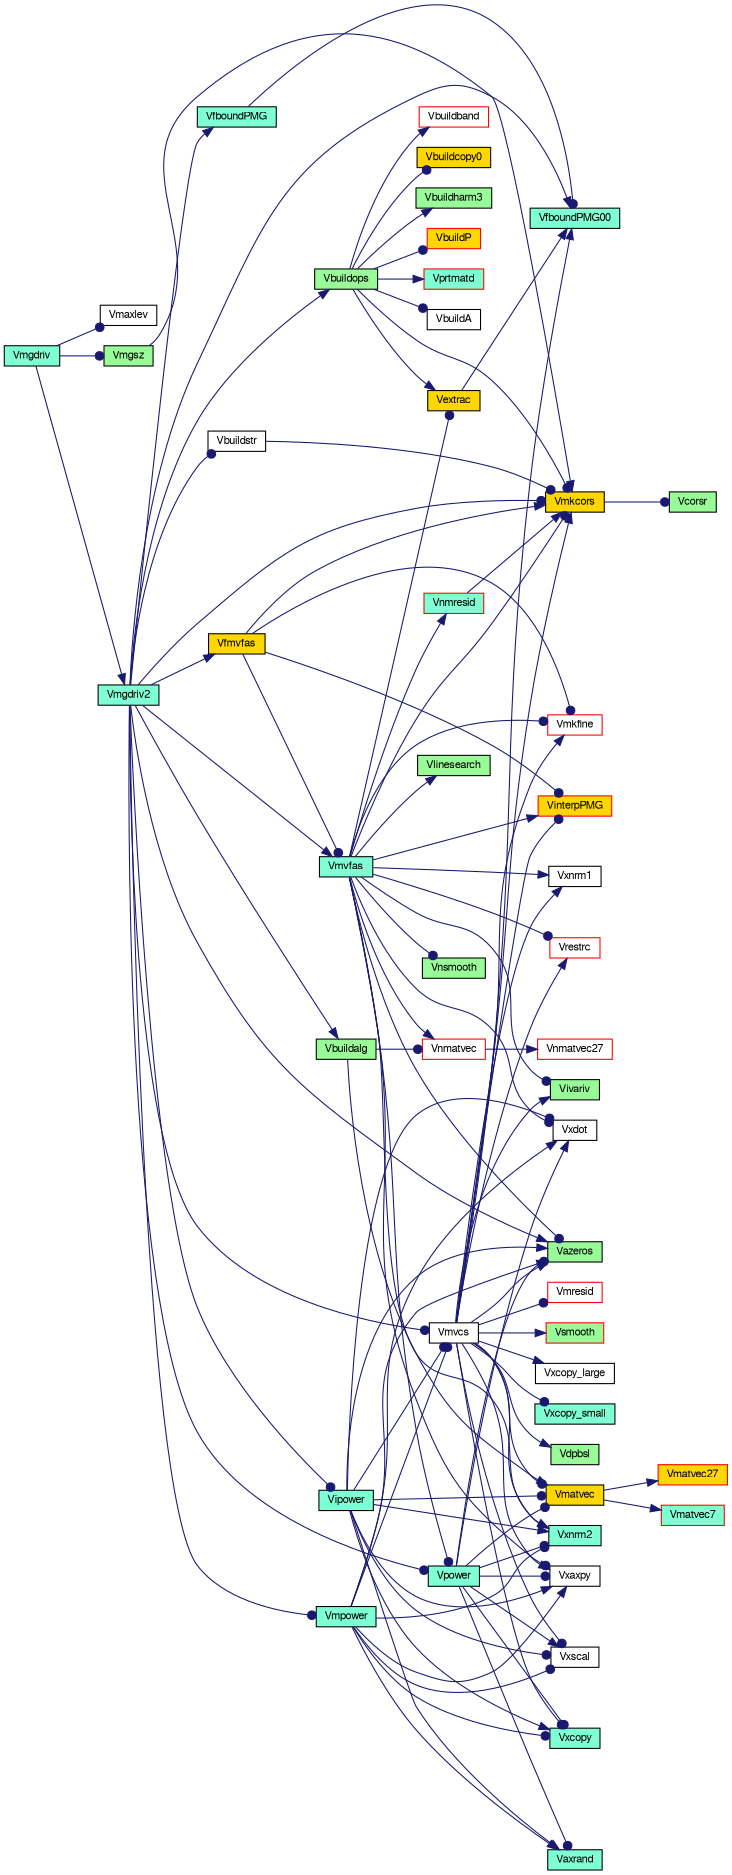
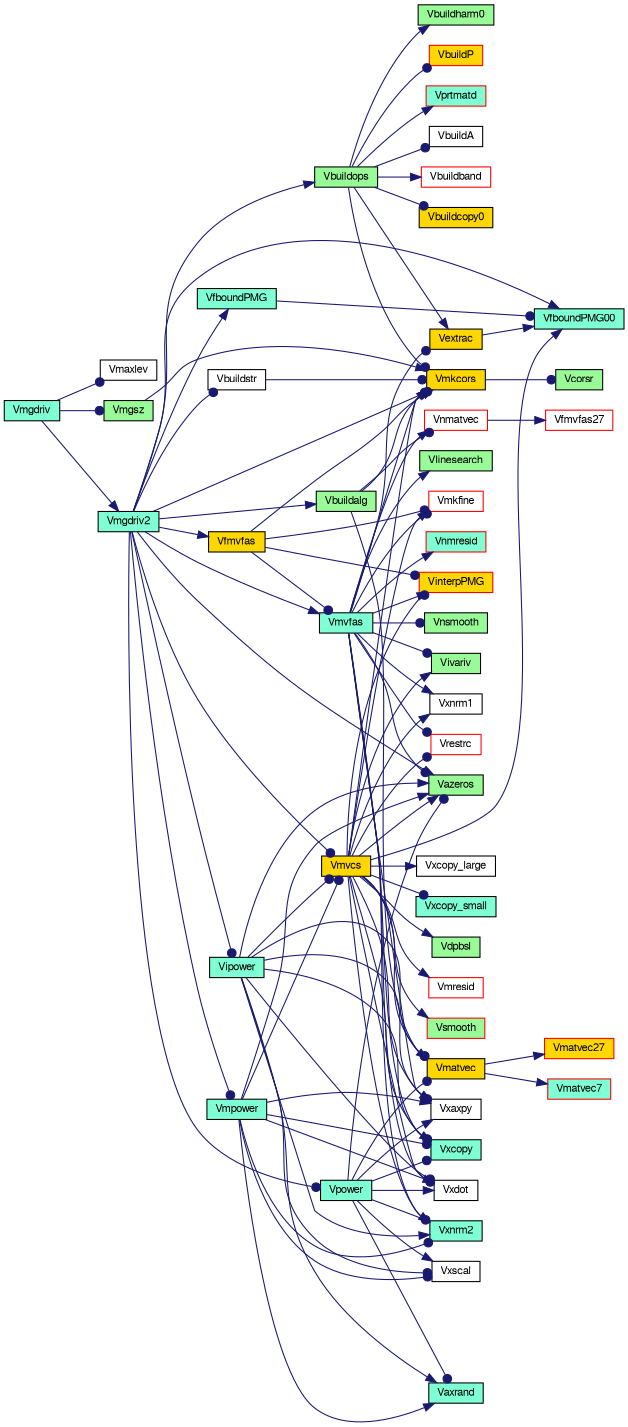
node "Vbuildharm3": label "Vbuildharm3" -> "Vbuildharm0"
edge "Vnmresid" -> "Vmkcors": now "Vbuildalg" -> "Vmkcors"
node "Vnmatvec27": label "Vnmatvec27" -> "Vfmvfas27"
edge "Vmvcs" -> "Vrestrc": arrowhead normal -> dot
edge "Vmvfas" -> "Vpower": now "Vmvfas" -> "Vxcopy"
edge "Vmvcs" -> "Vmresid": arrowhead dot -> normal
node "Vmvcs": fillcolor white -> gold
edge "Vmvcs" -> "Vxscal": now "Vmvcs" -> "Vxdot"
edge "Vpower" -> "Vxaxpy": arrowhead dot -> normal
